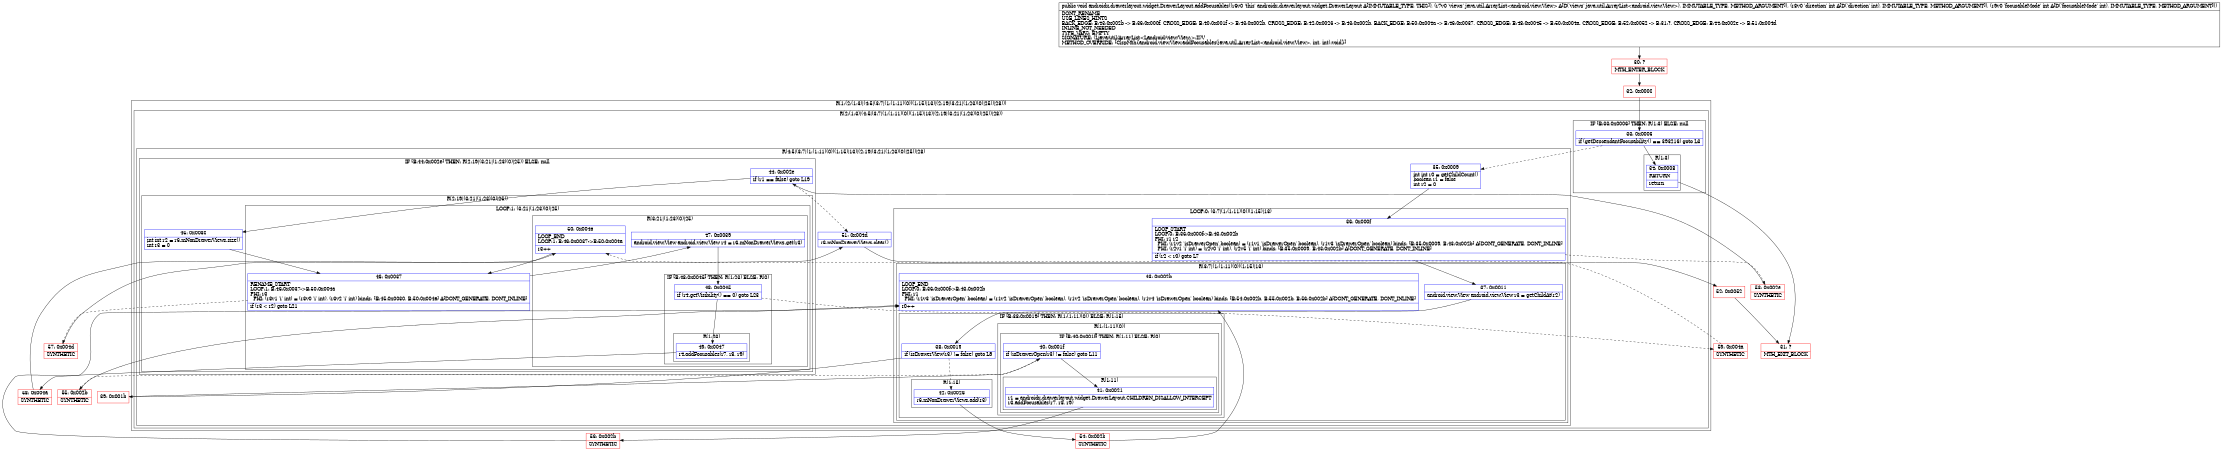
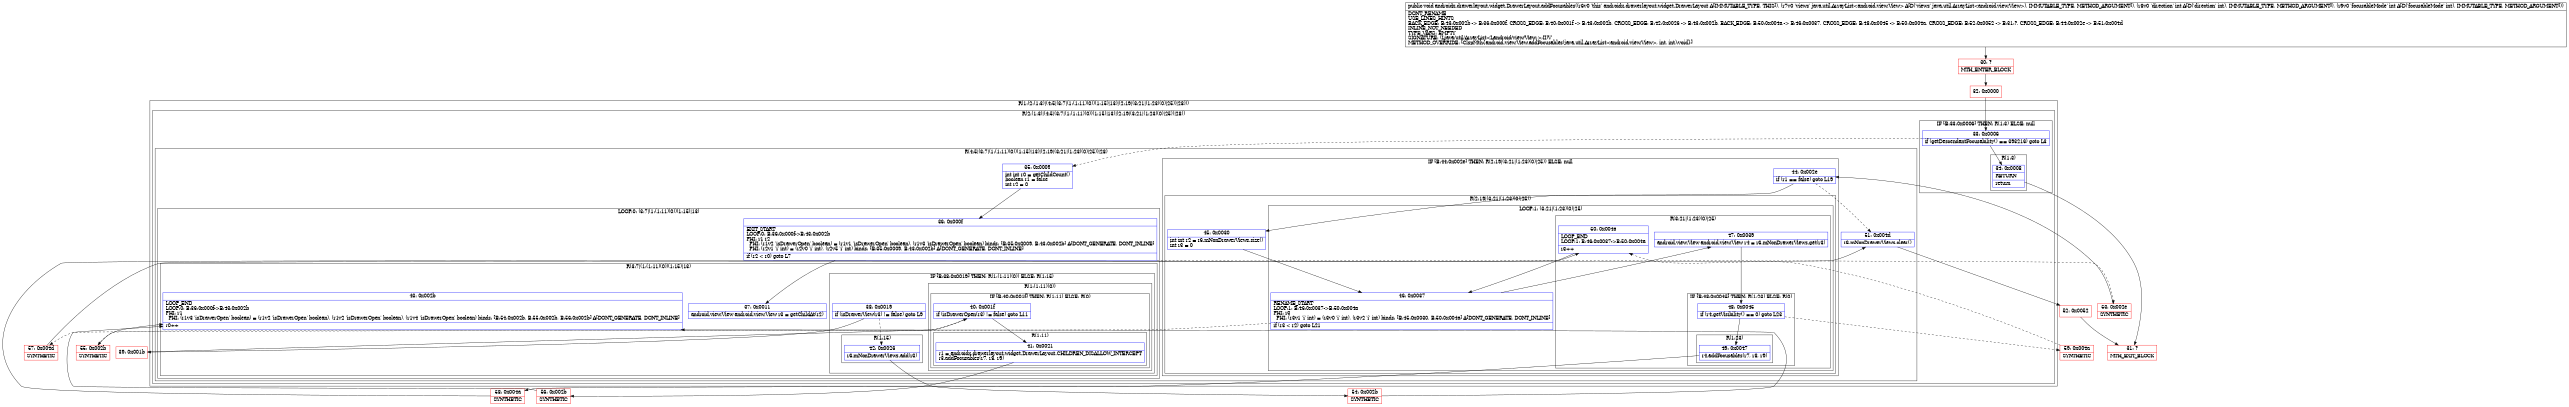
node "36: 0x000f": text "LOOP_START" -> "EXIT_START"
edge "37: 0x0011" -> "38: 0x0019": removed
